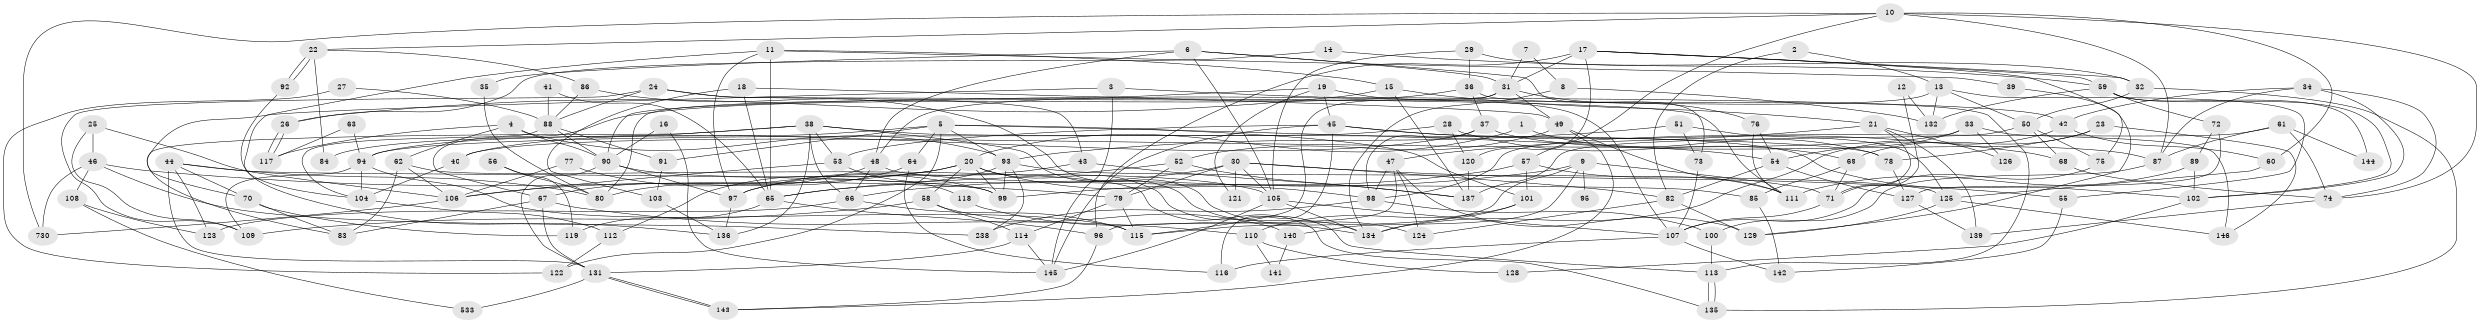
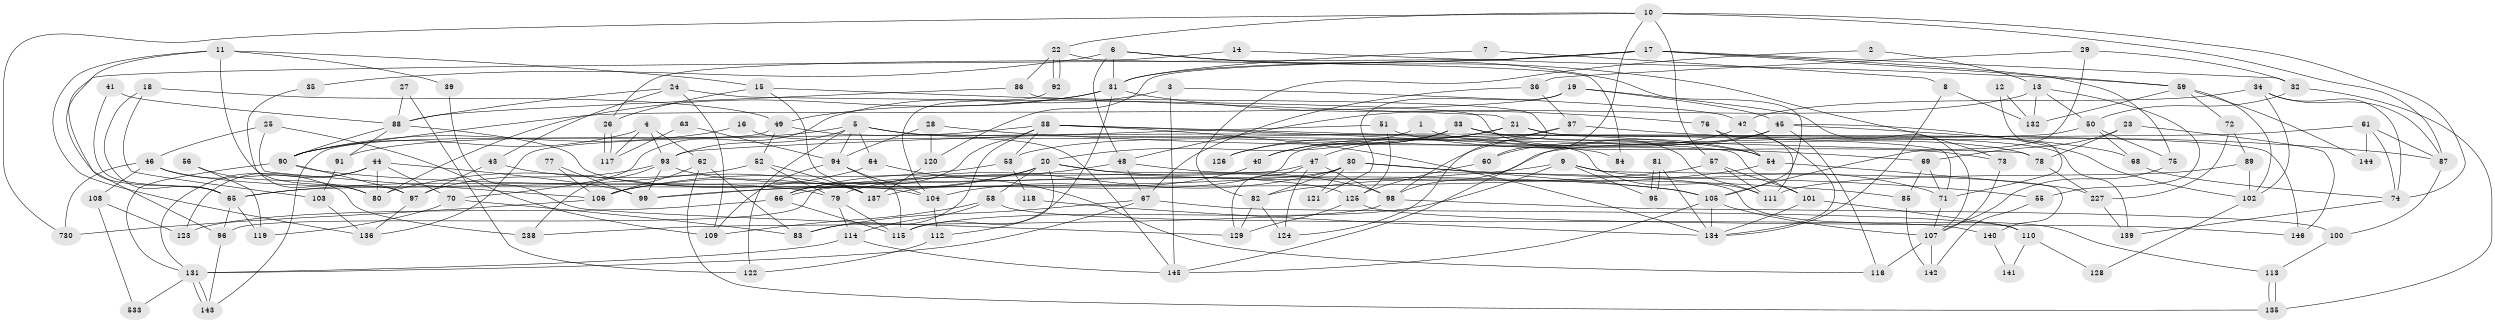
edge "36" -- "113": removed
node "81": added
node "127": label "127" -> "227"
